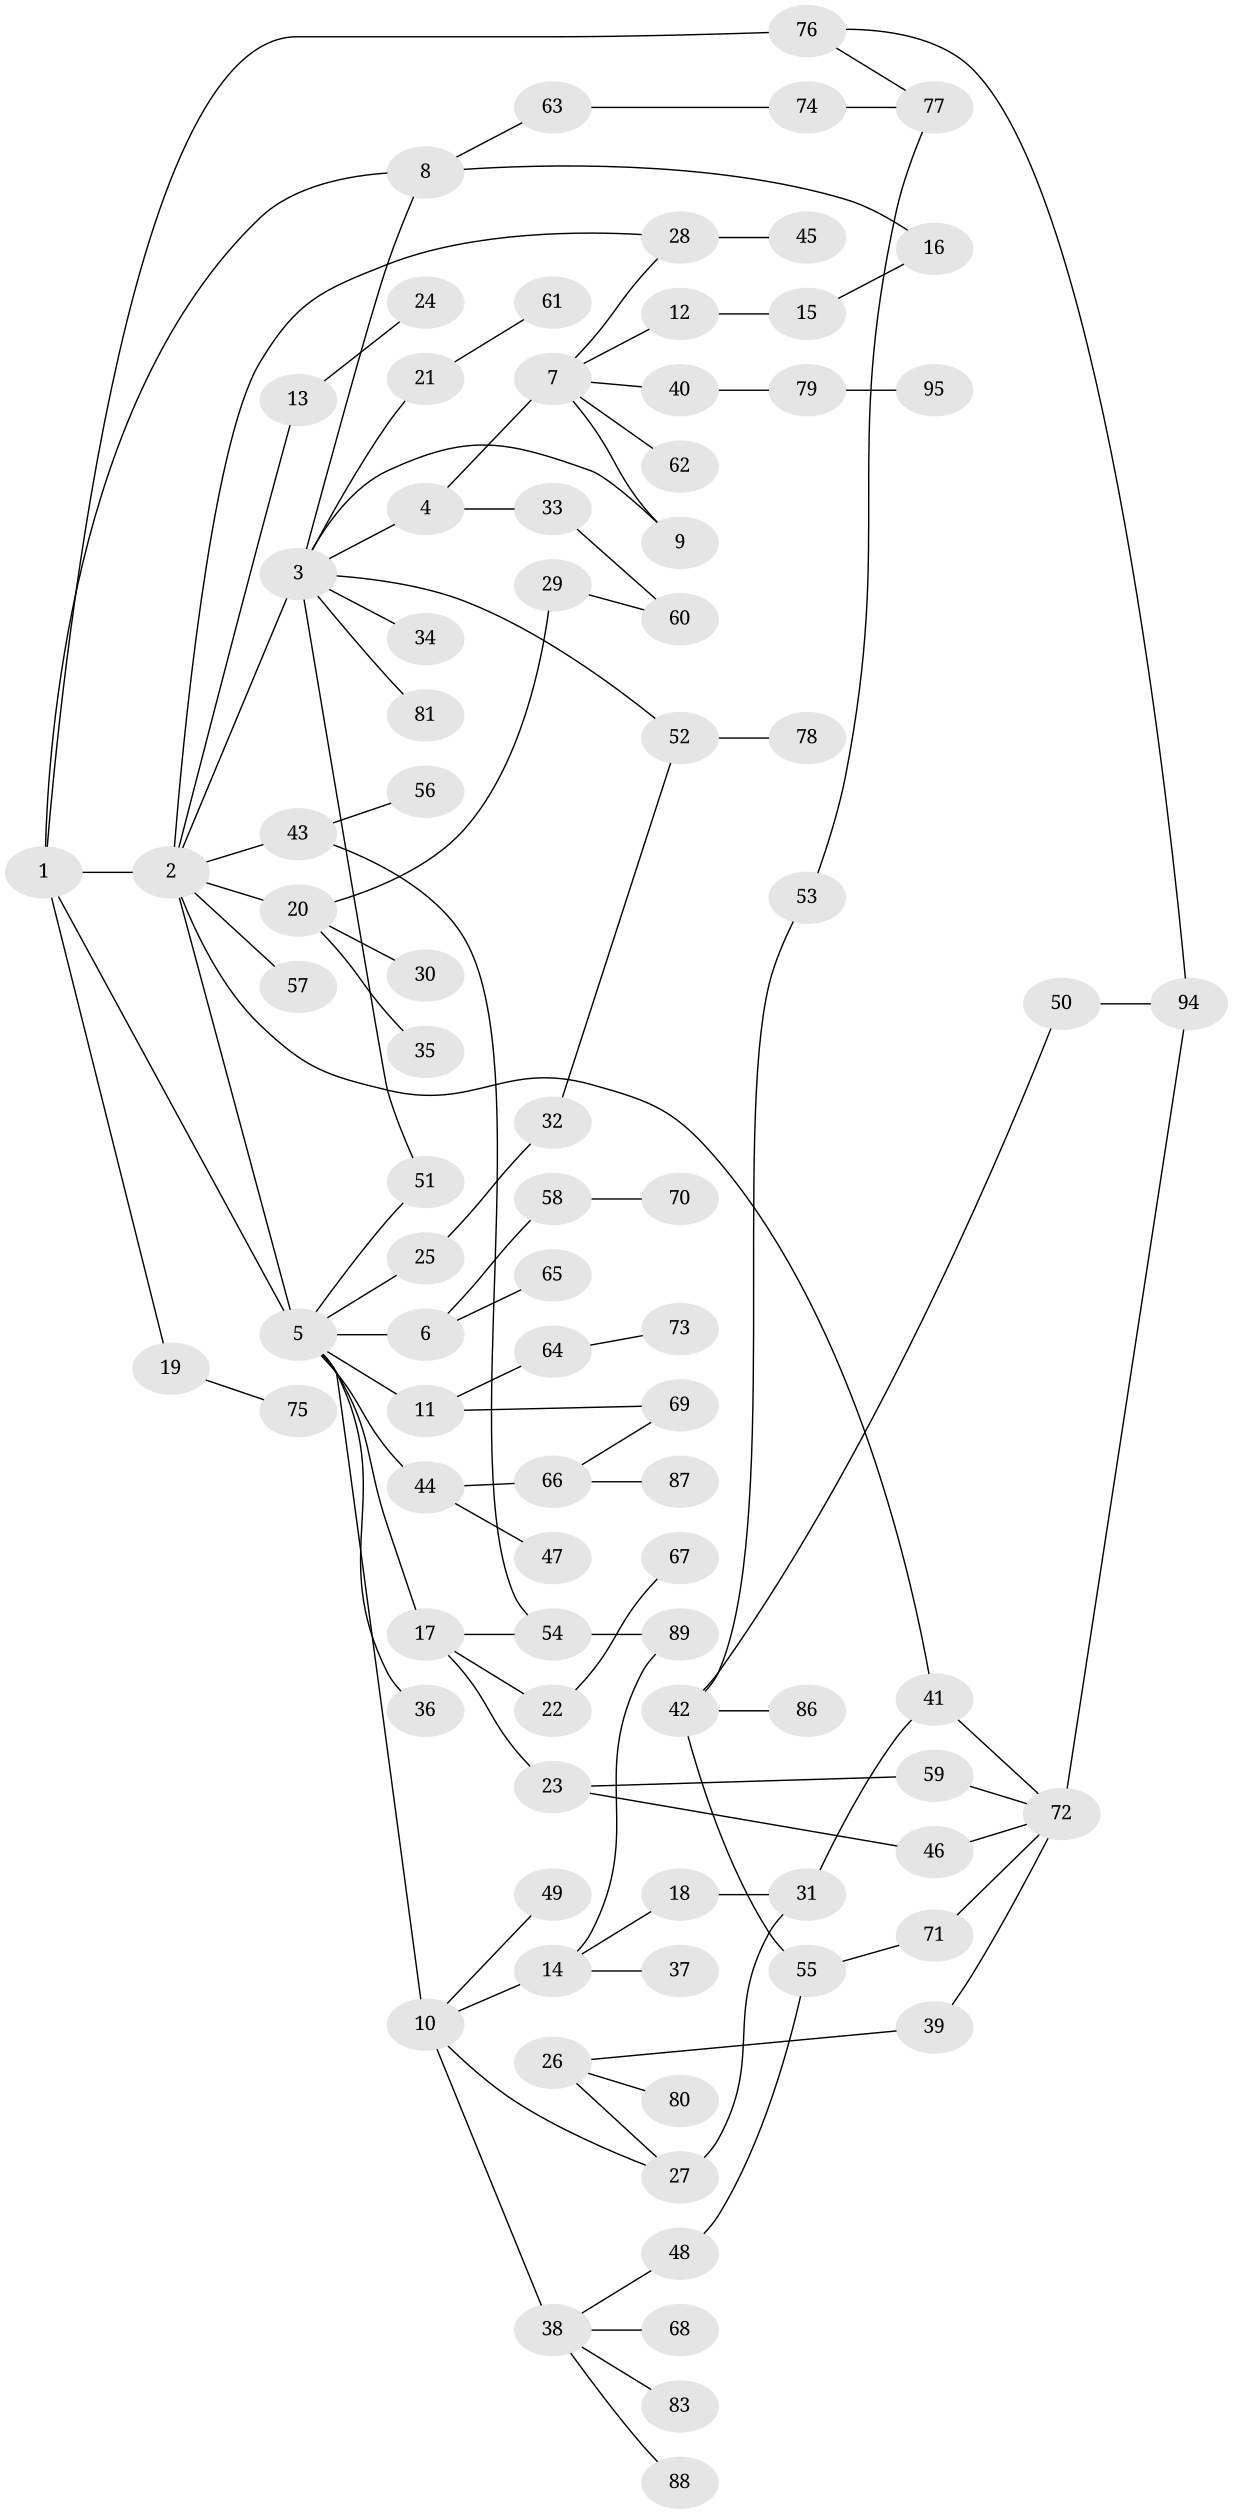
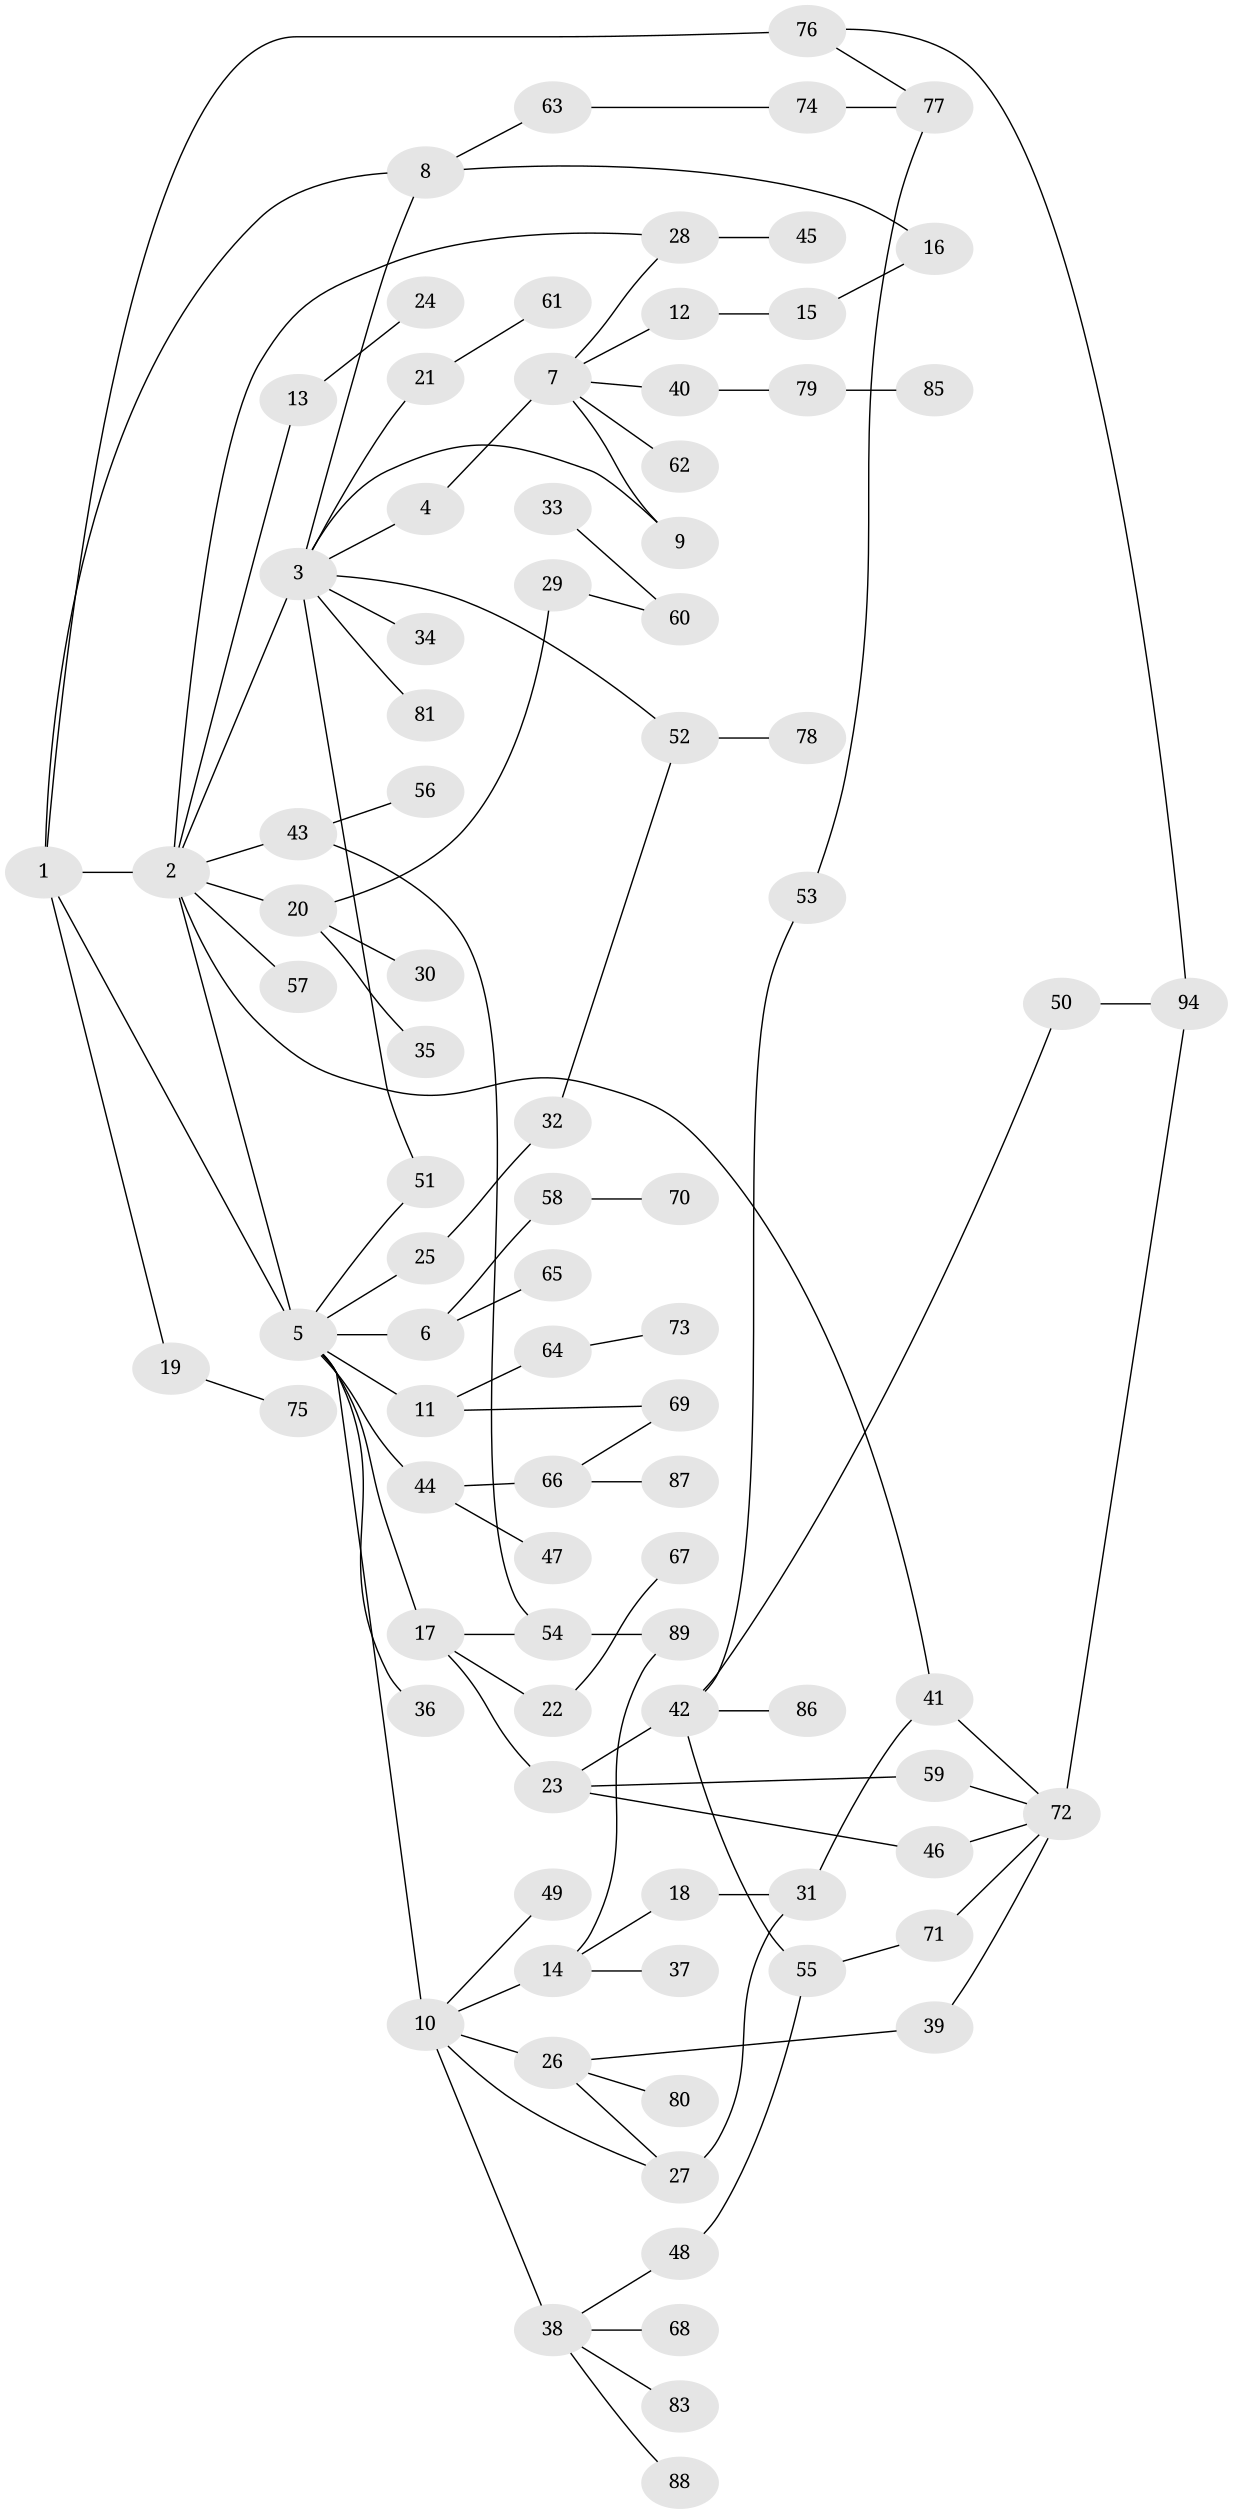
node "95": label "95" -> "85"
edge "4" -- "33": removed
edge "42" -- "23": added
edge "10" -- "26": added
